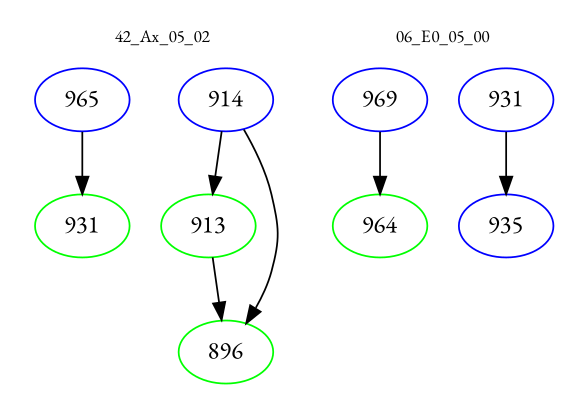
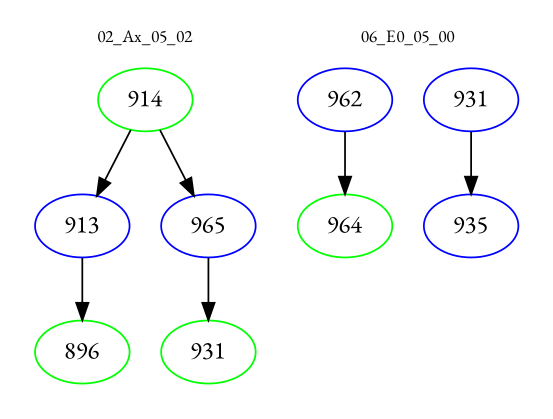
cluster "42_Ax_05_02": label "42_Ax_05_02" -> "02_Ax_05_02"
node "914": color blue -> green
node "969": label "969" -> "962"
edge "914" -> "896": now "914" -> "965"
node "913": color green -> blue
